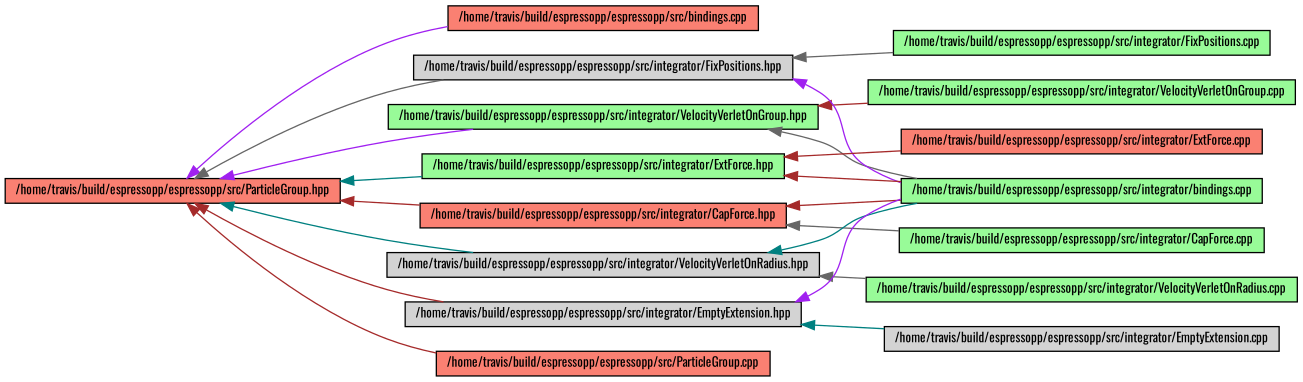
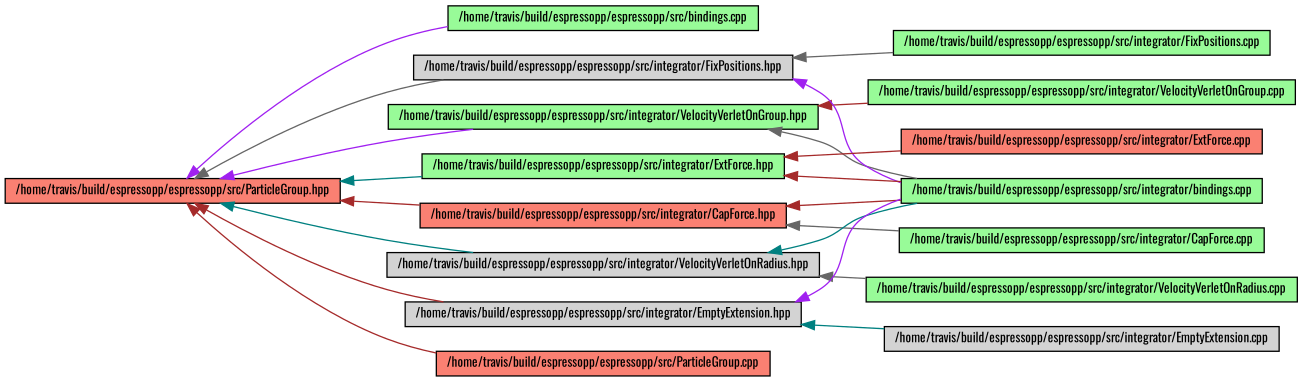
node "/home/travis/build/espressopp/espressopp/src/bindings.cpp": fillcolor salmon -> palegreen
